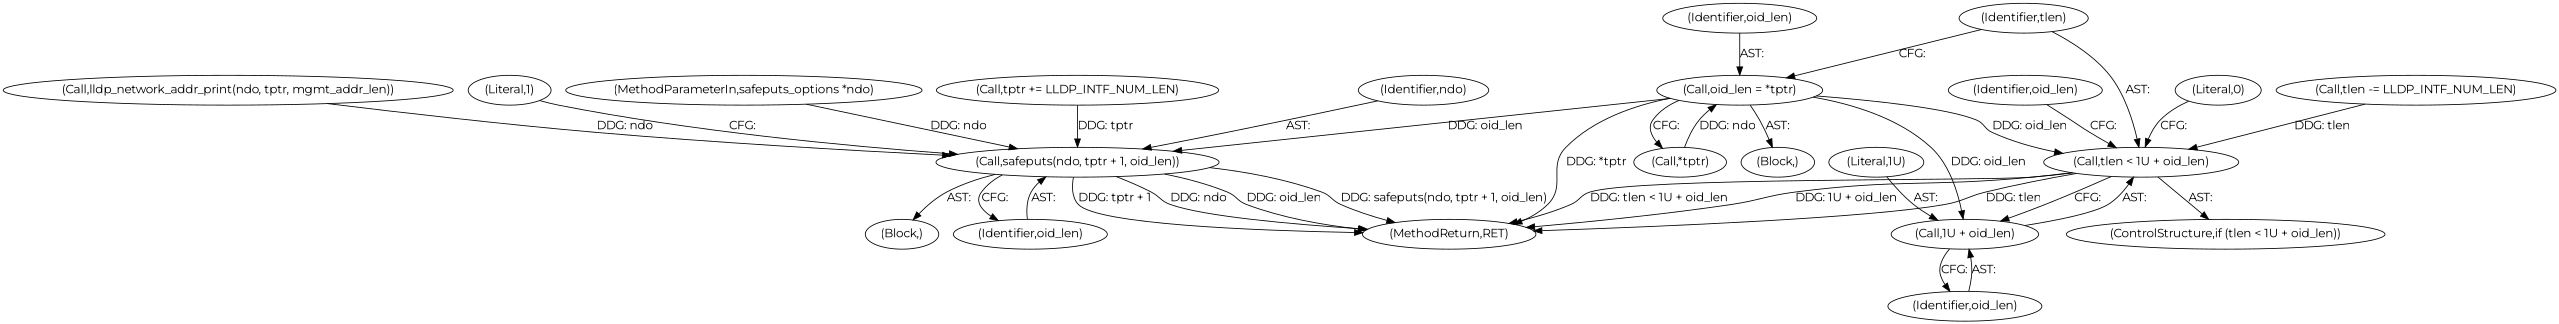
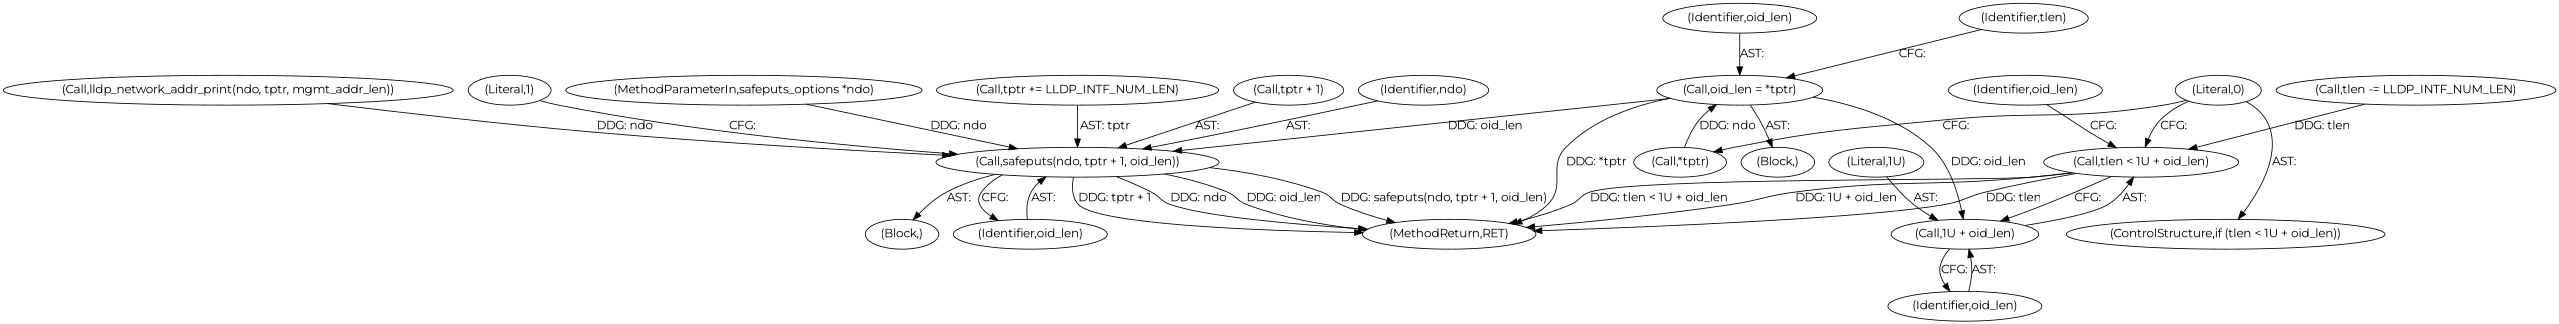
edge "(Identifier,tlen)" -> "(Call,tlen < 1U + oid_len)": removed, label "AST:"
node "(Call,tptr + 1)": added
edge "(Call,oid_len = *tptr)" -> "(Call,tlen < 1U + oid_len)": removed, label "DDG: oid_len"
edge "(Call,oid_len = *tptr)" -> "(Call,*tptr)": now "(Literal,0)" -> "(Call,*tptr)"
edge "(Call,tptr += LLDP_INTF_NUM_LEN)" -> "(Call,safeputs(ndo, tptr + 1, oid_len))": label "DDG: tptr" -> "AST: tptr"
edge "(Call,tlen < 1U + oid_len)" -> "(ControlStructure,if (tlen < 1U + oid_len))": now "(Literal,0)" -> "(ControlStructure,if (tlen < 1U + oid_len))"
